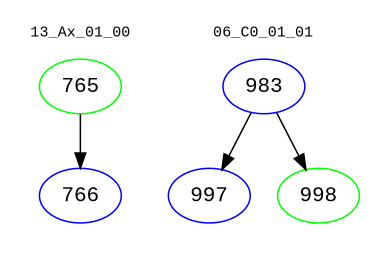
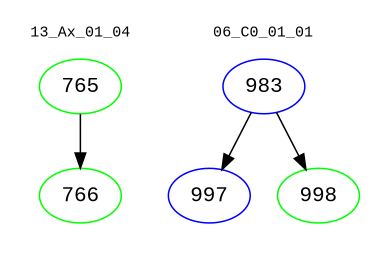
cluster "13_Ax_01_00": label "13_Ax_01_00" -> "13_Ax_01_04"
node "766": color blue -> green
